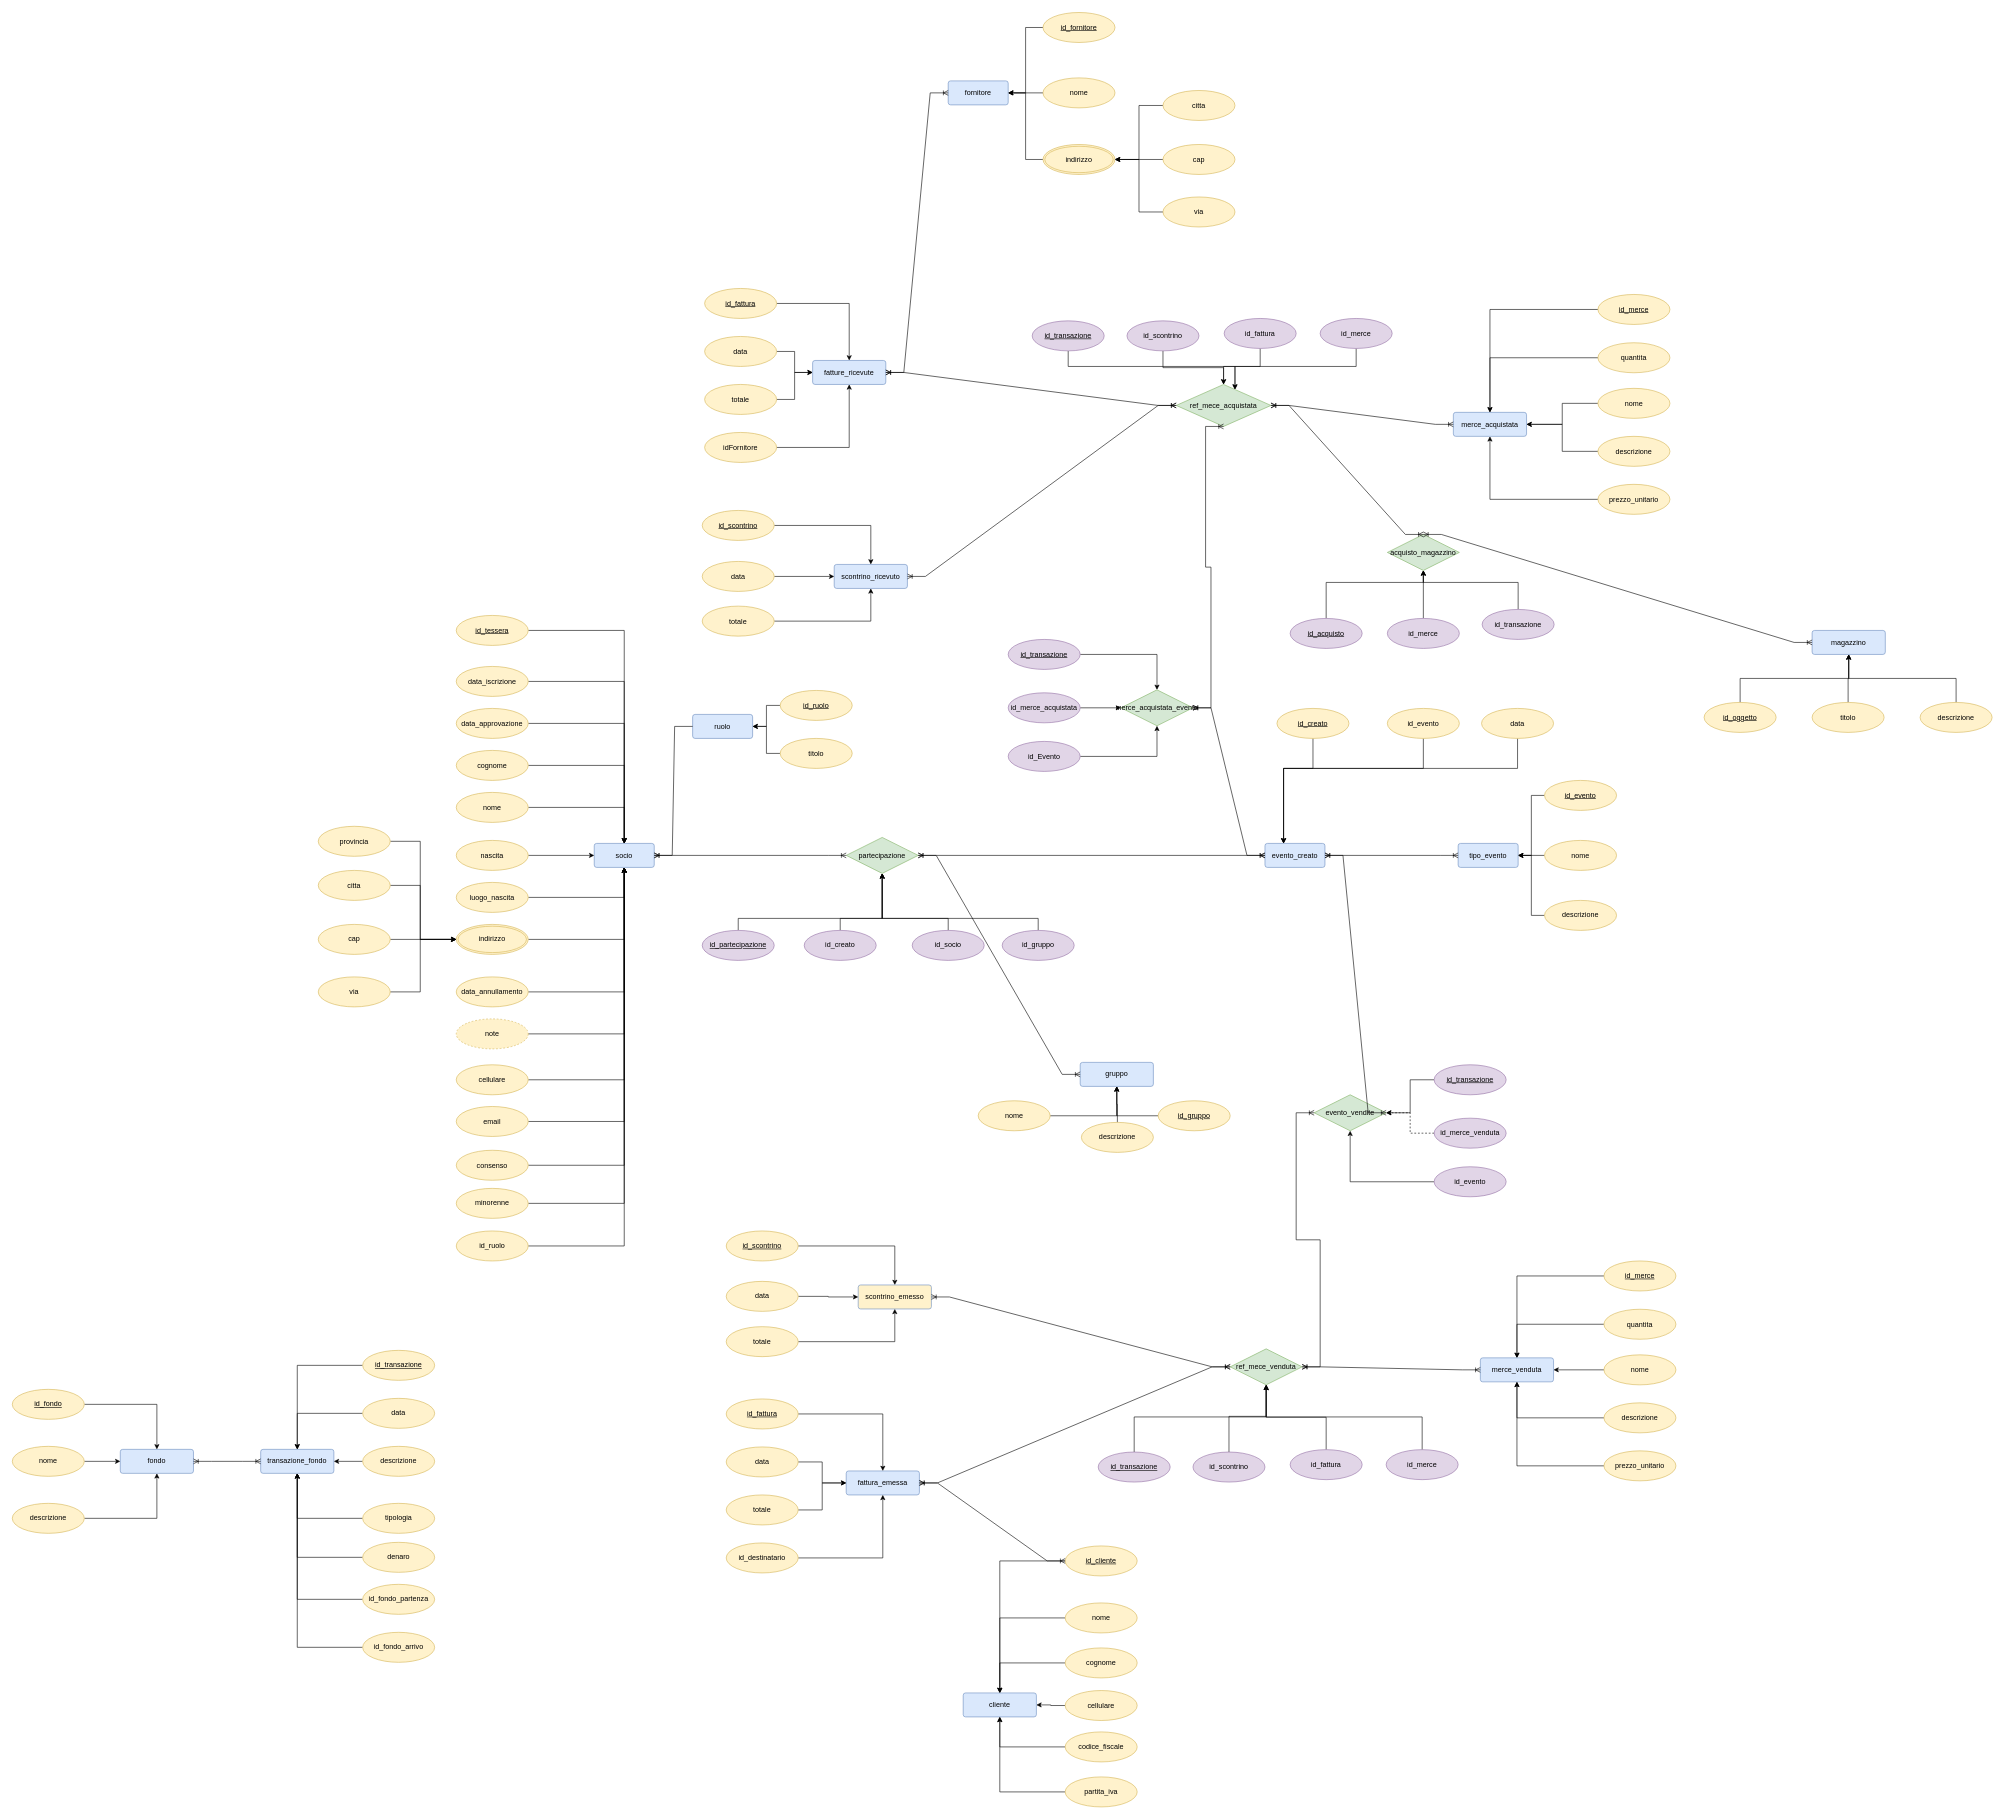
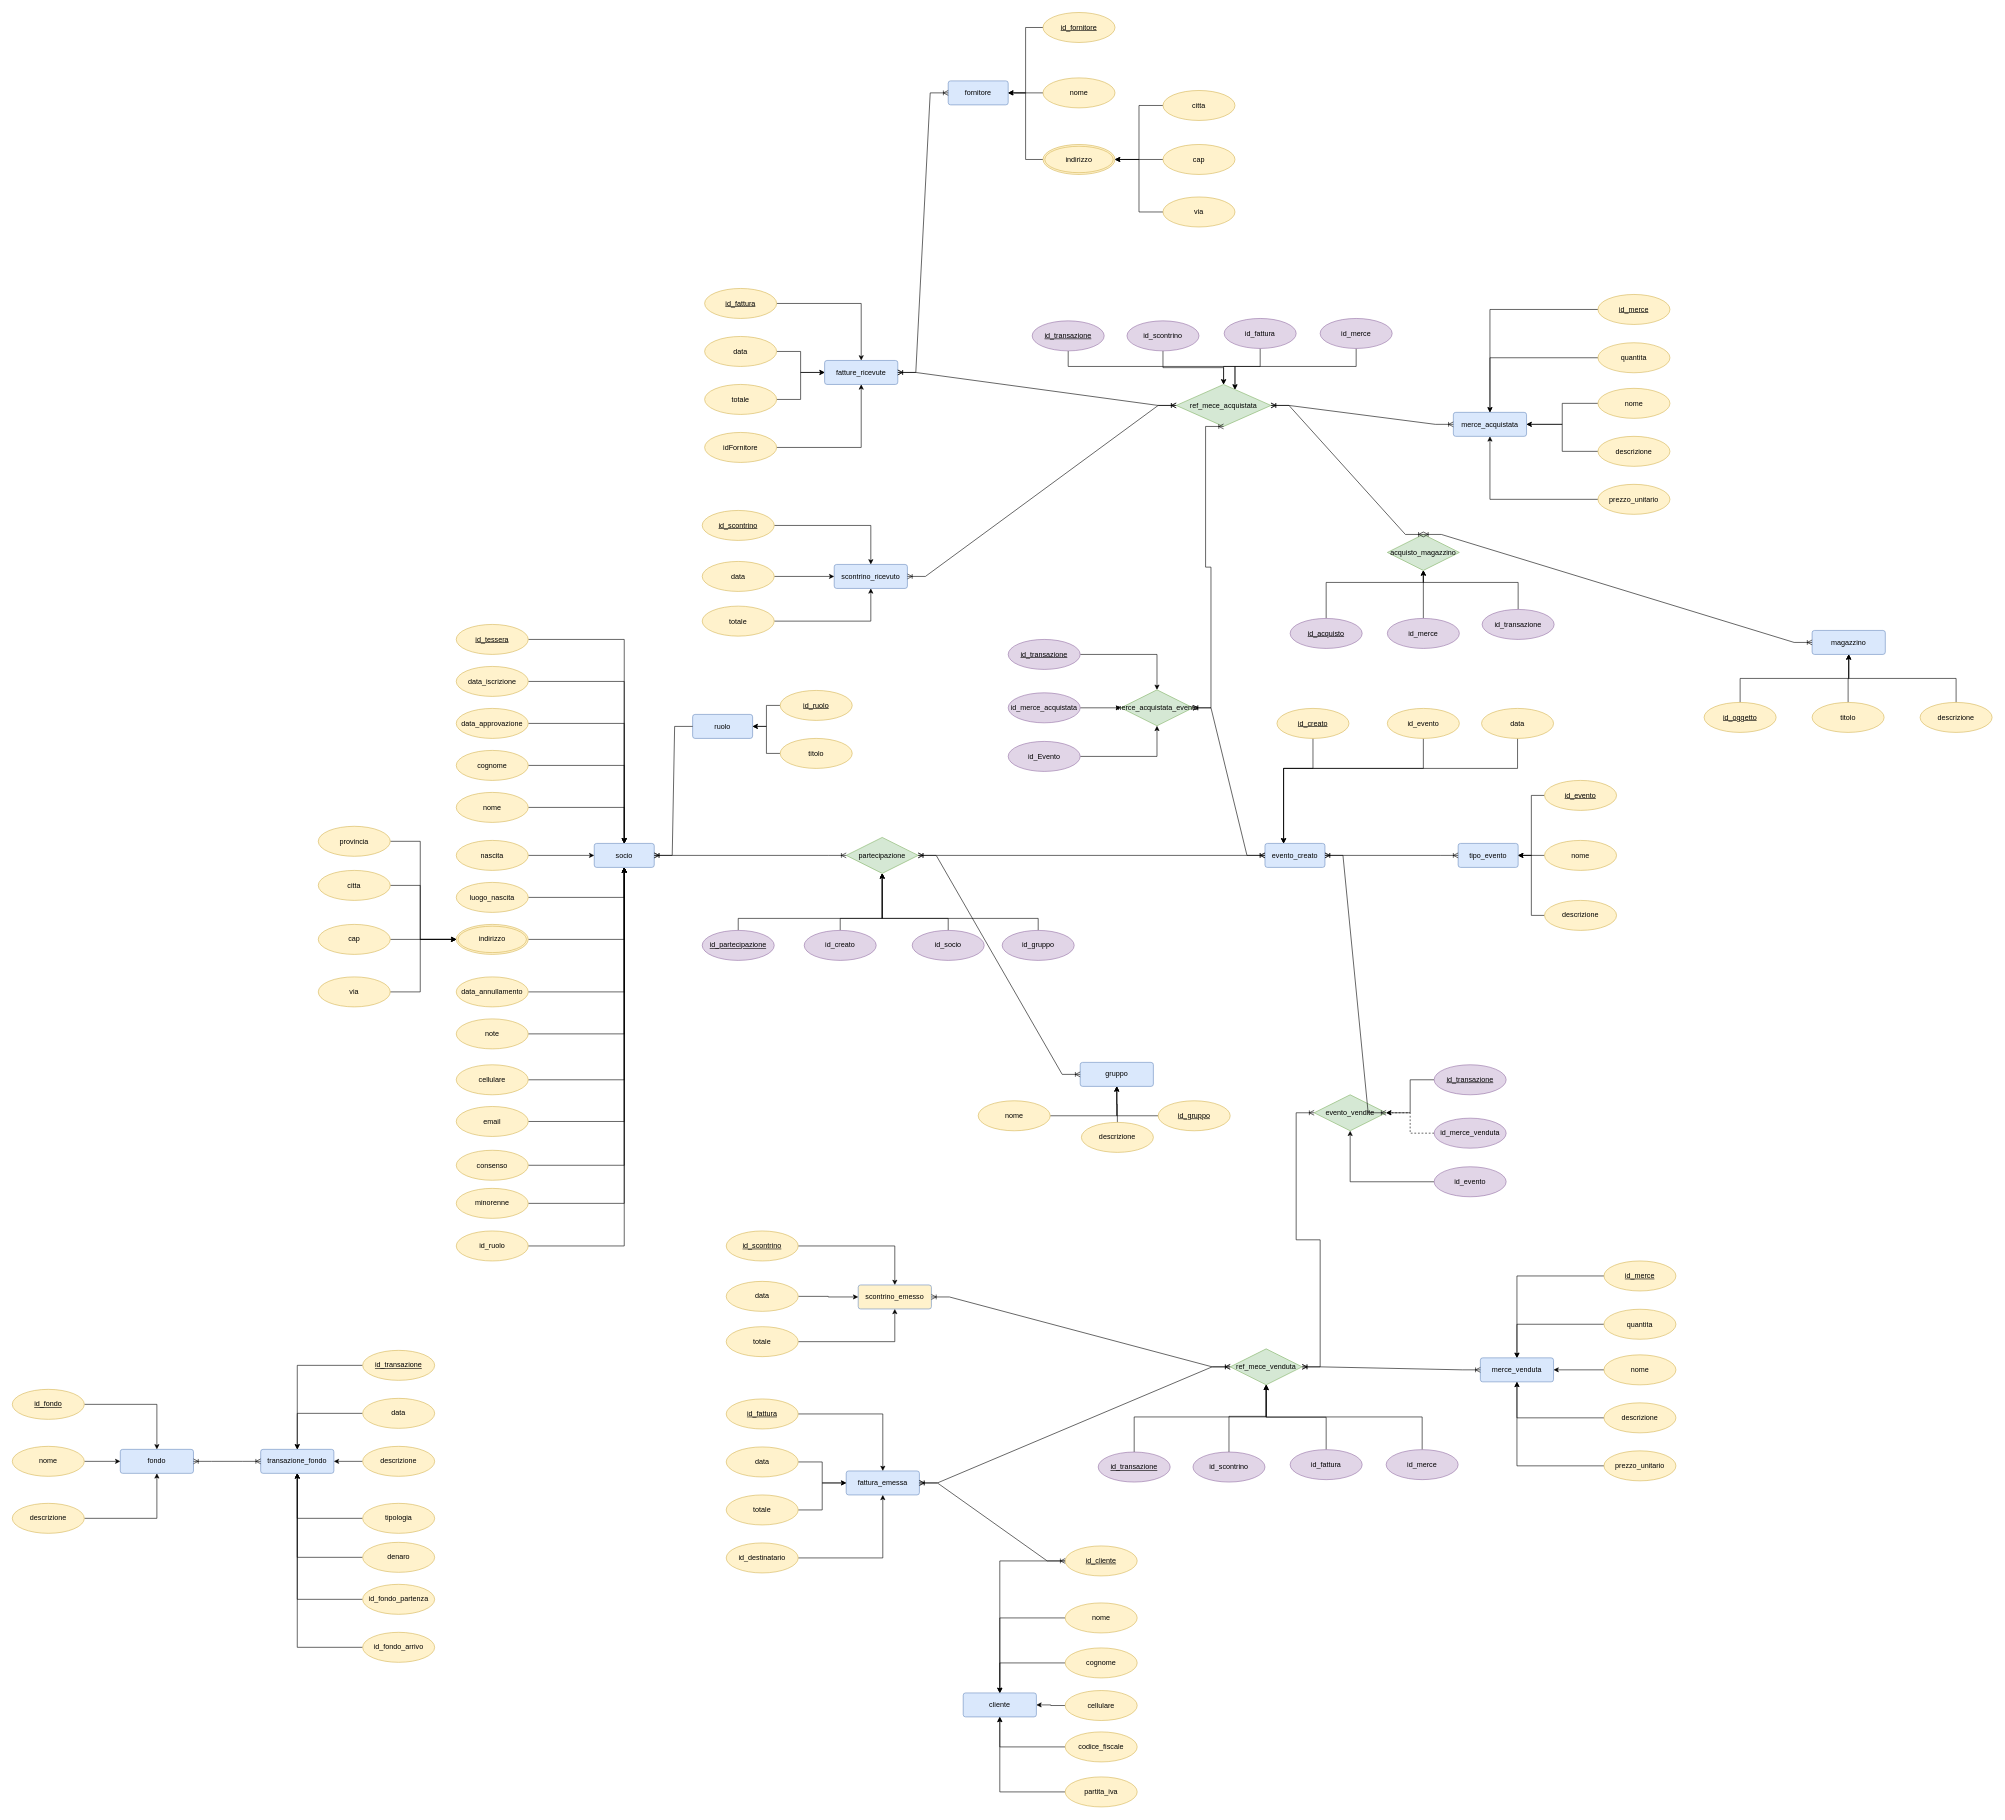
node "fatture_ricevute": moved (849, 372) -> (861, 372)
node "id_tessera": moved (492, 630) -> (492, 639)
node "note": style dashed -> solid
